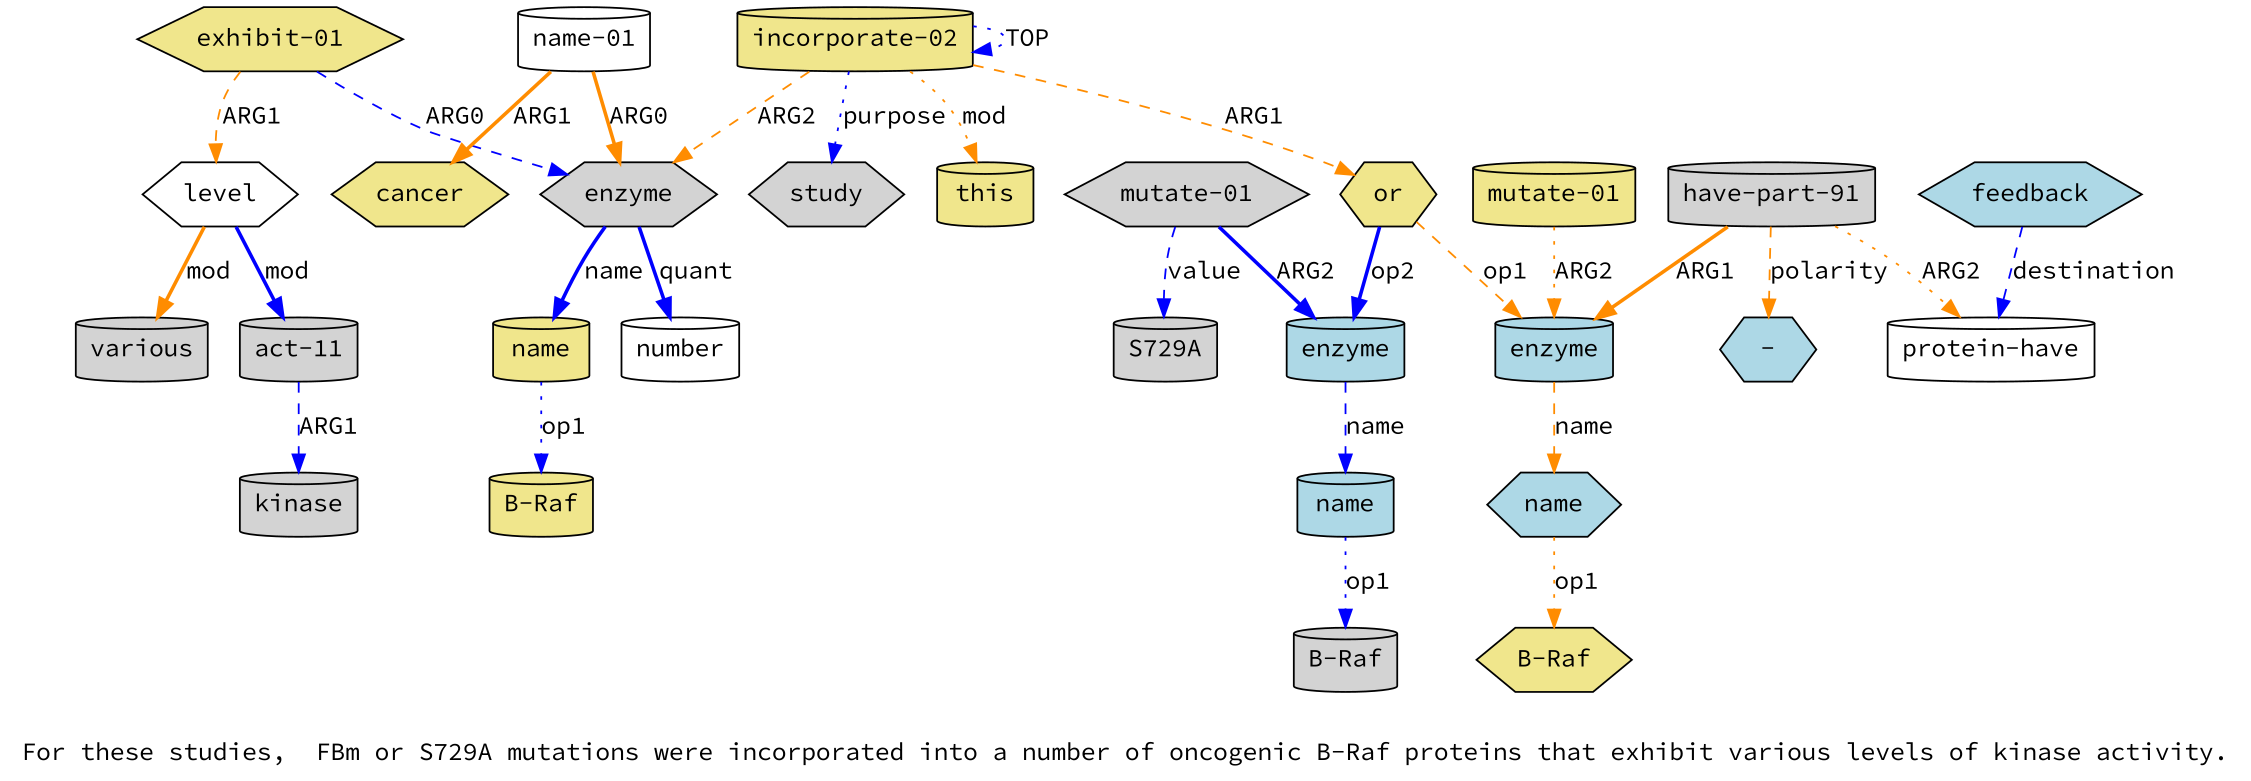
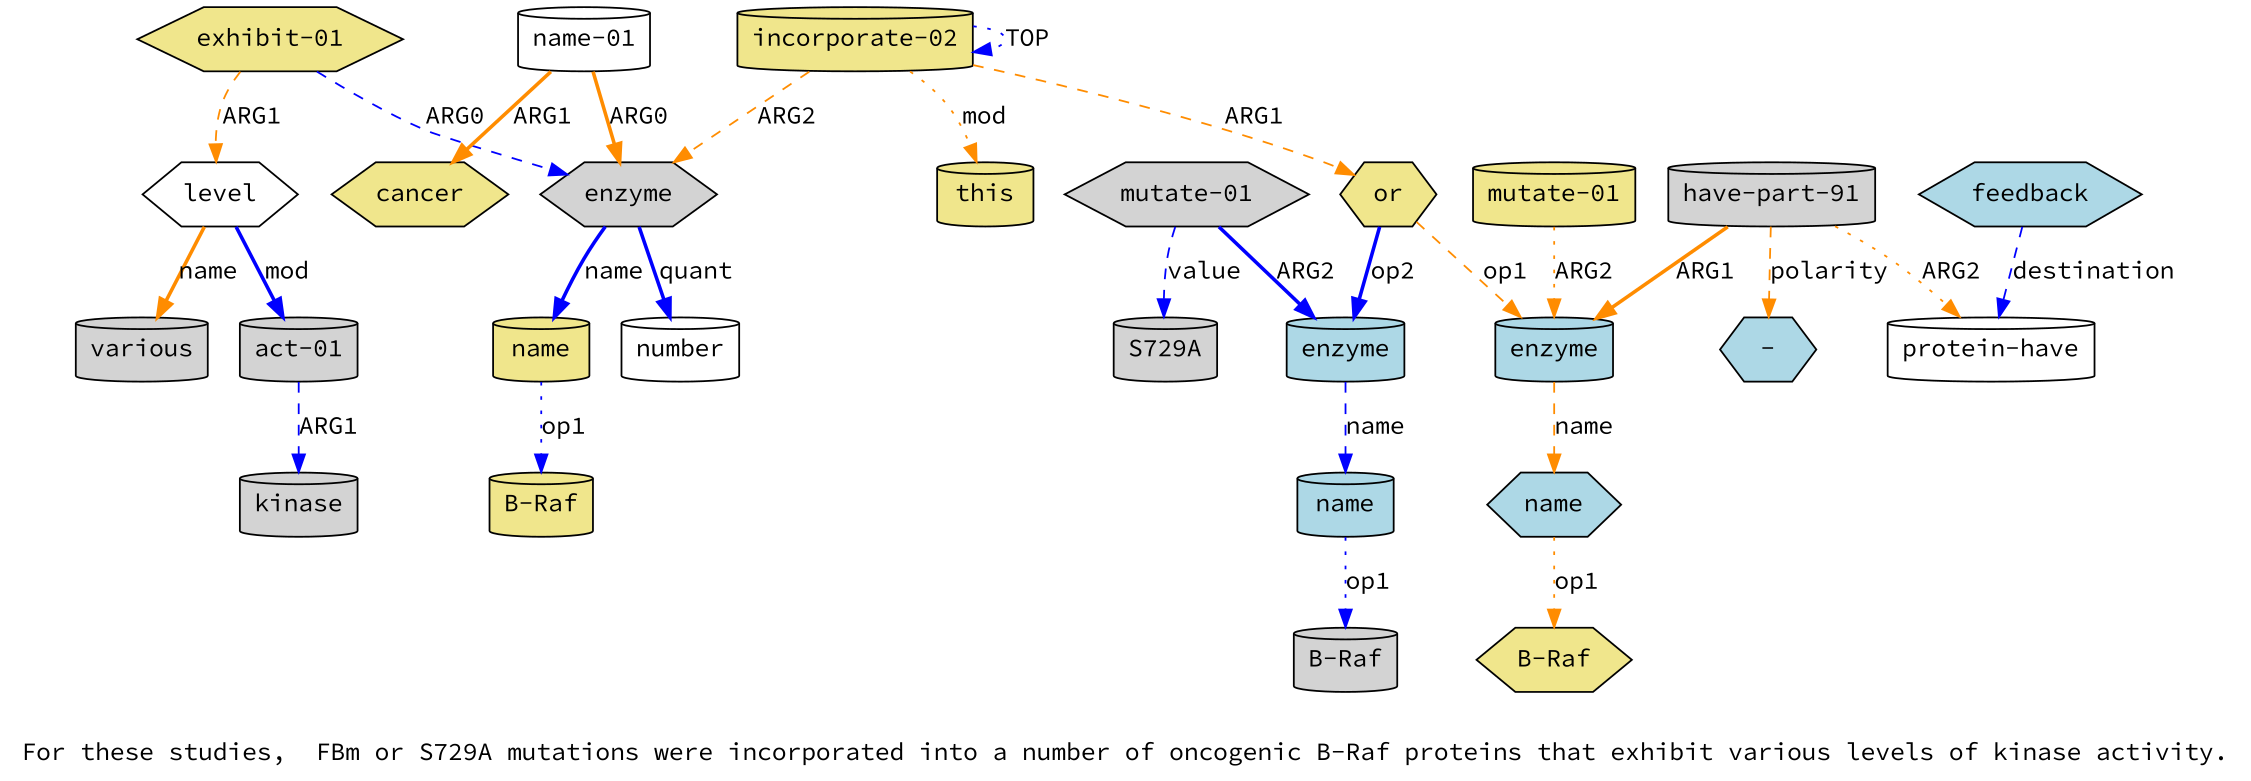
node "study": removed
edge "level" -> "various": label "mod" -> "name"
node "act-11": label "act-11" -> "act-01"
